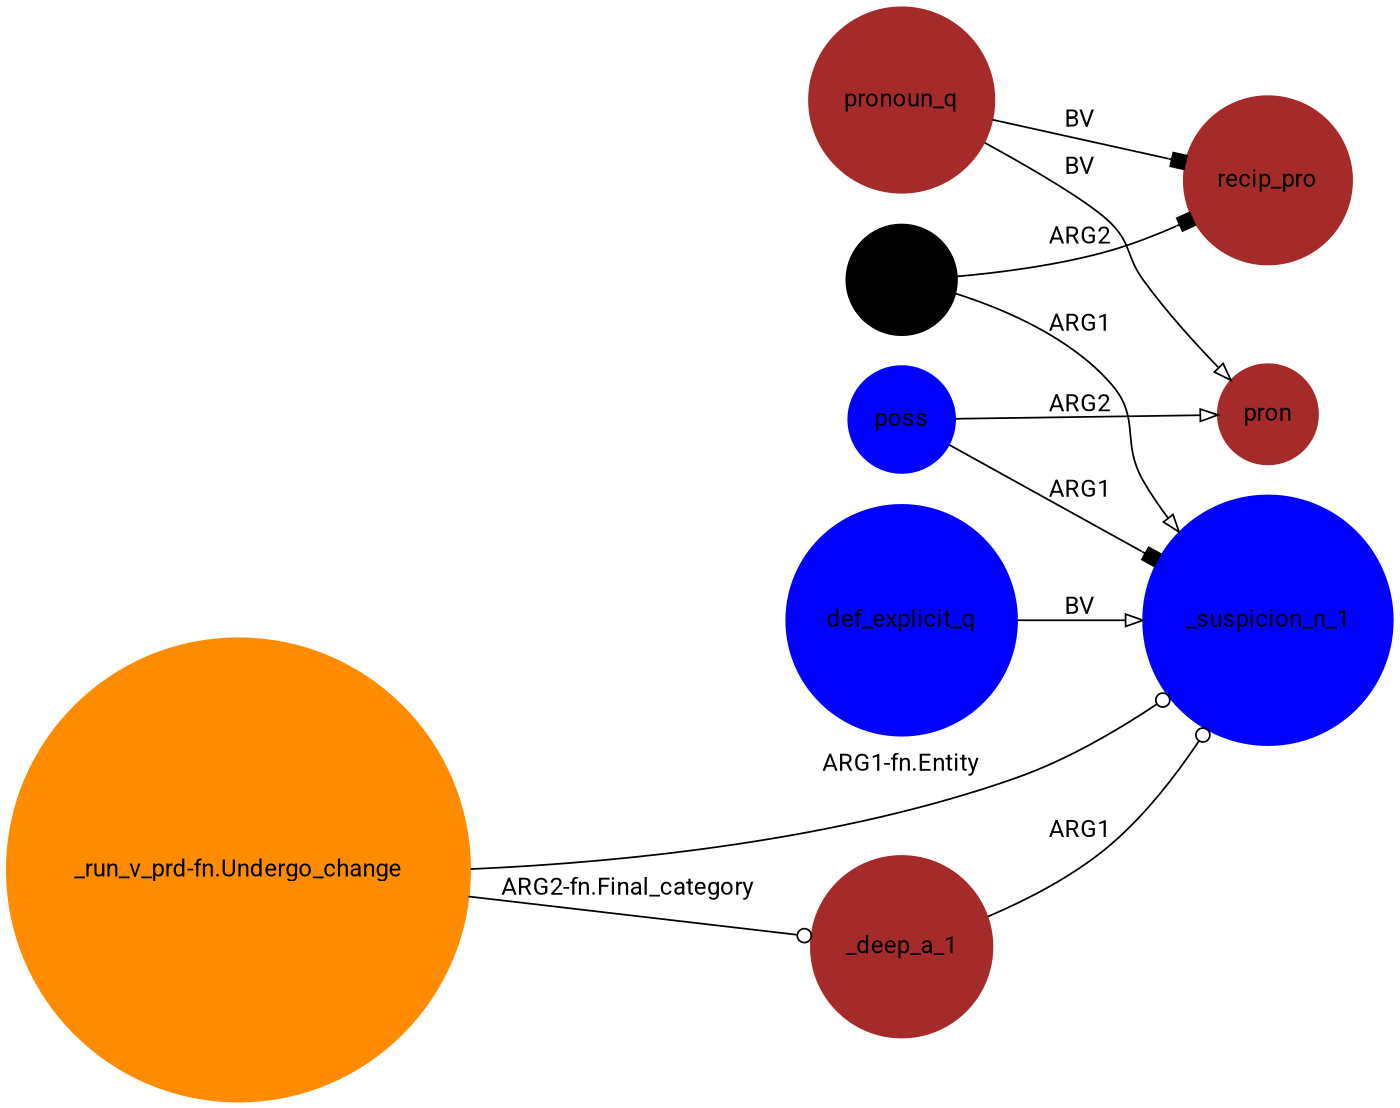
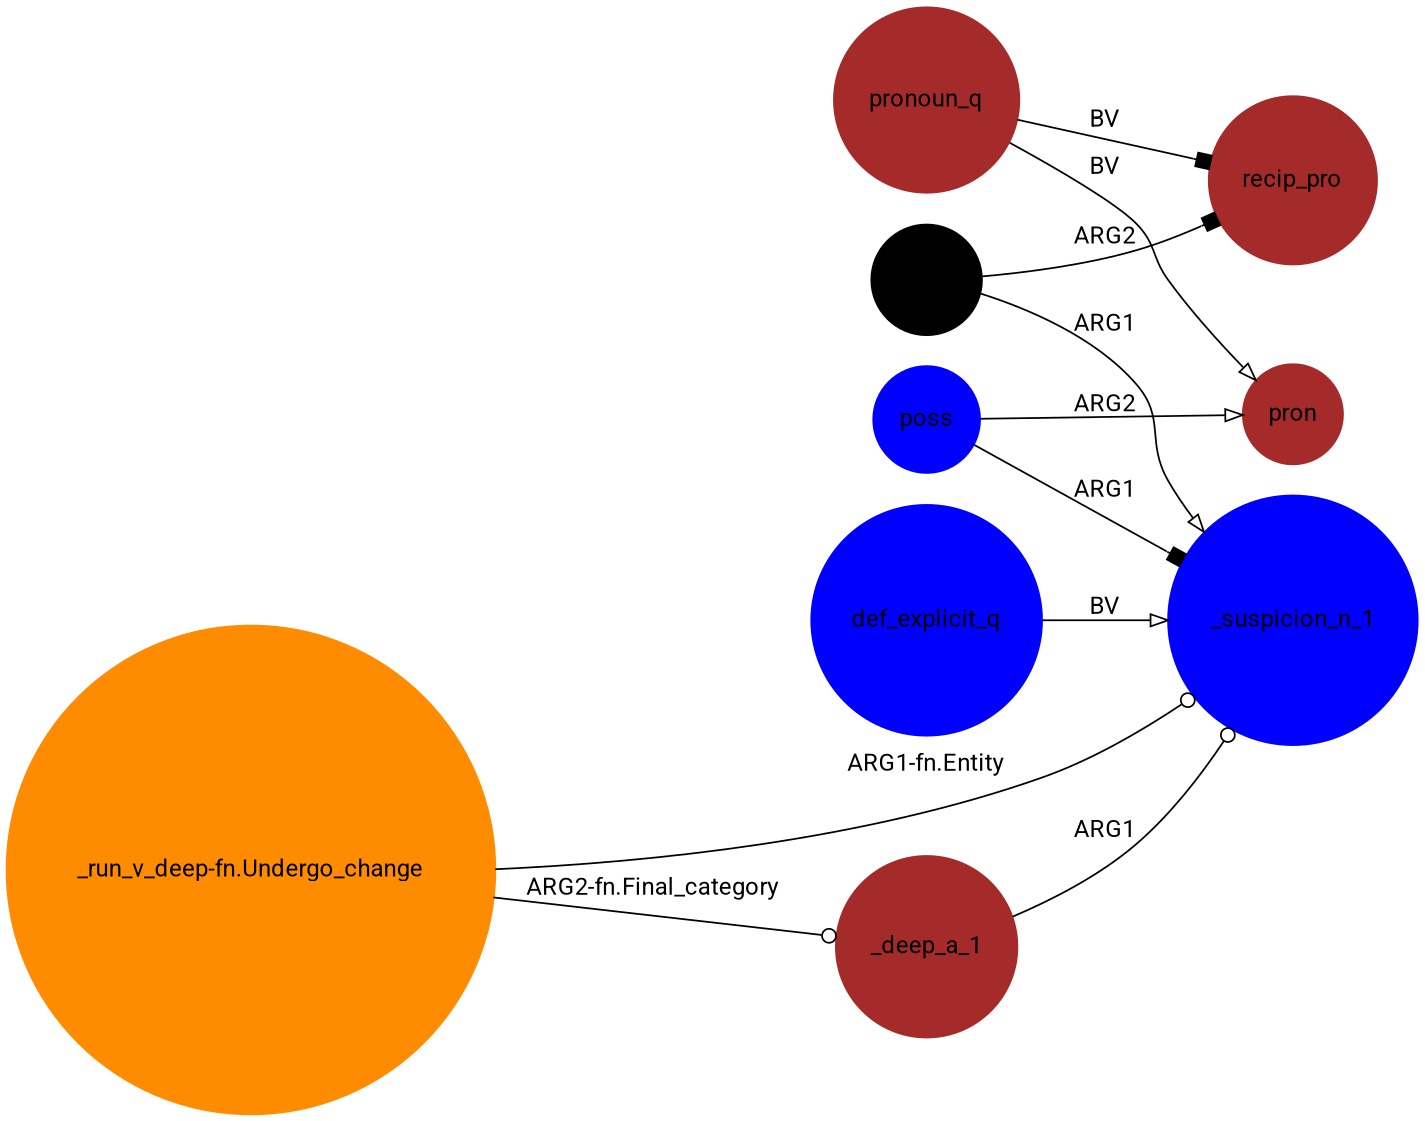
node "_run_v_prd-fn.Undergo_change": label "_run_v_prd-fn.Undergo_change" -> "_run_v_deep-fn.Undergo_change"
